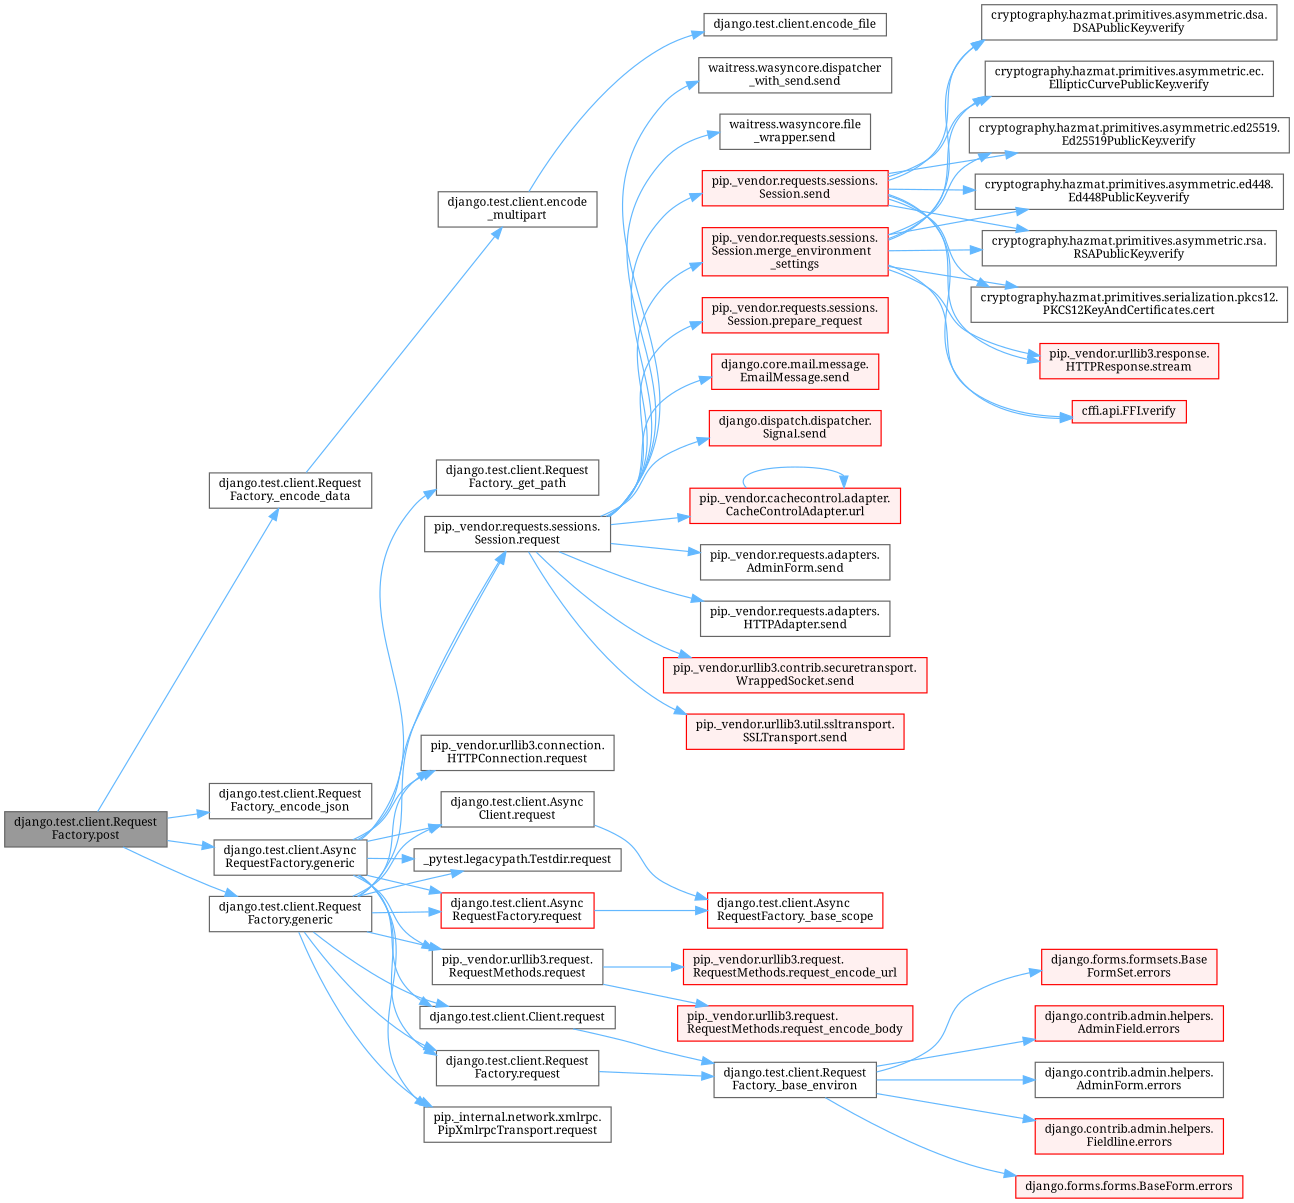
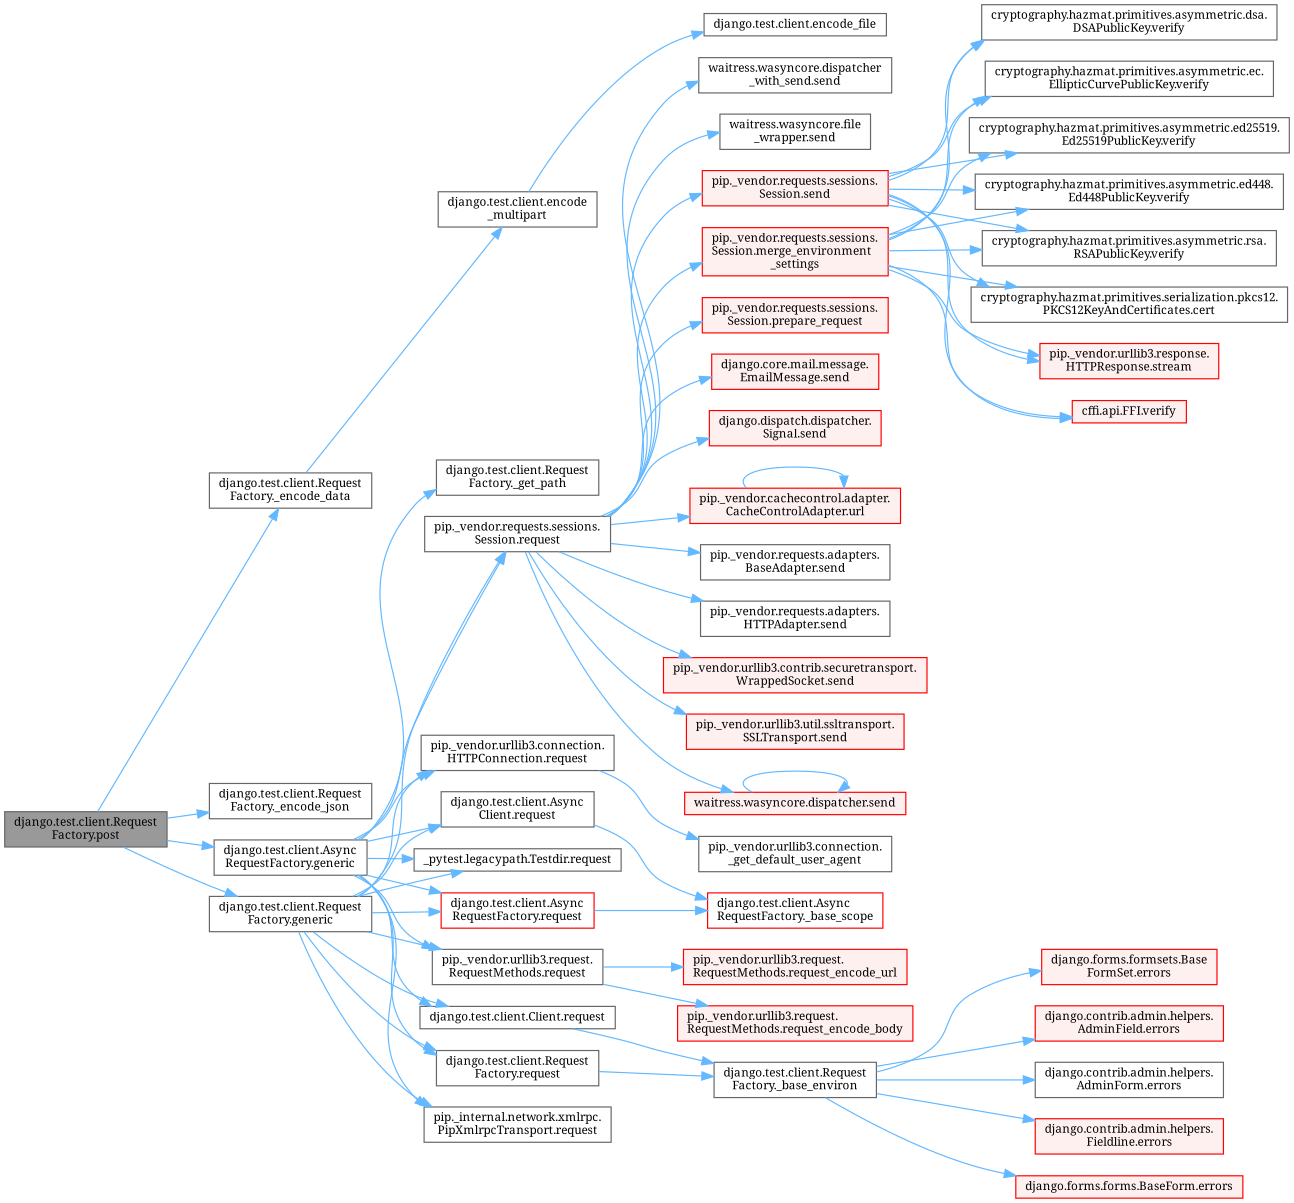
node "pip._vendor.requests.adapters. AdminForm.send": label "pip._vendor.requests.adapters. AdminForm.send" -> "pip._vendor.requests.adapters. BaseAdapter.send"
node "waitress.wasyncore.dispatcher.send": added
node "pip._vendor.urllib3.connection. _get_default_user_agent": added
